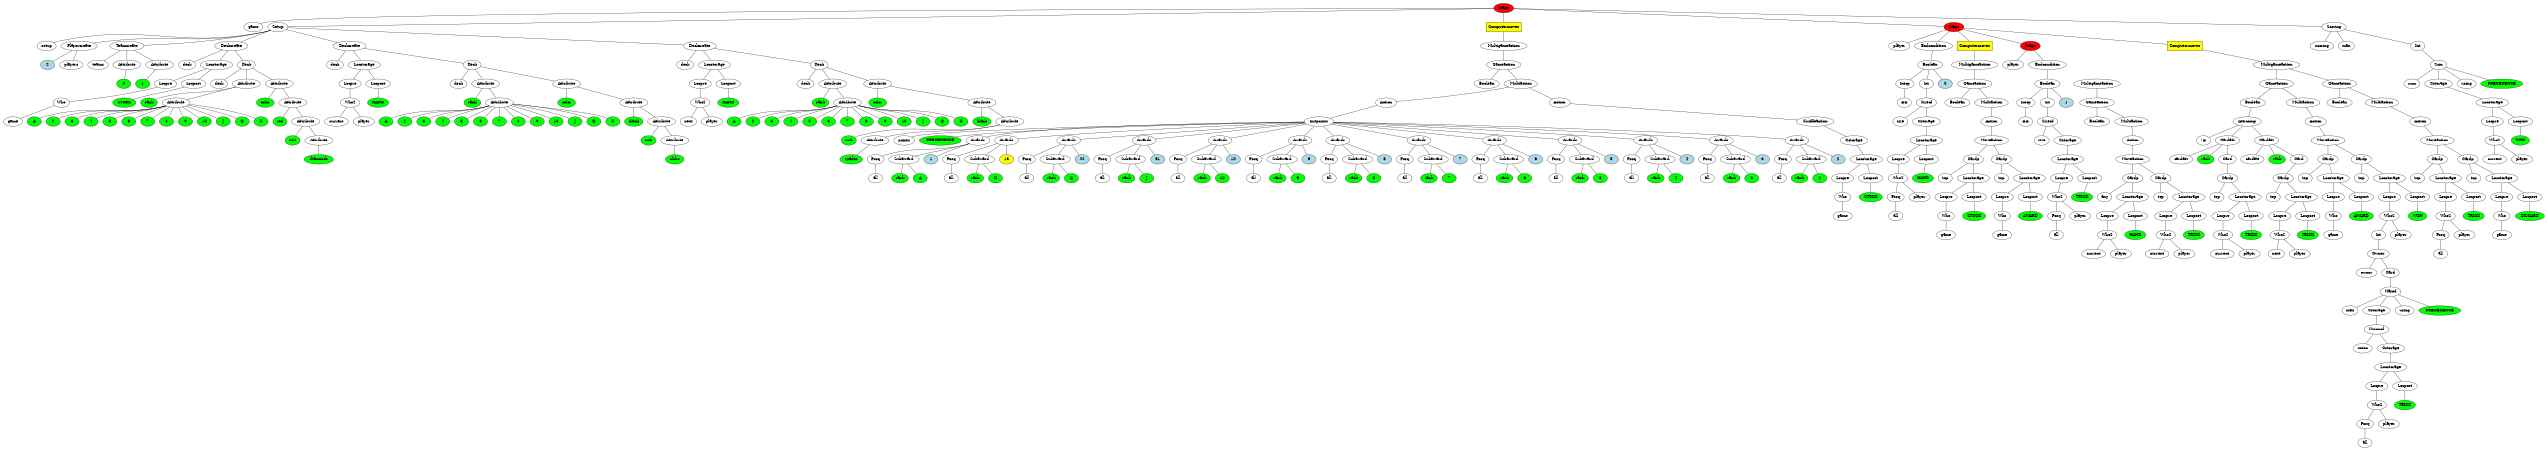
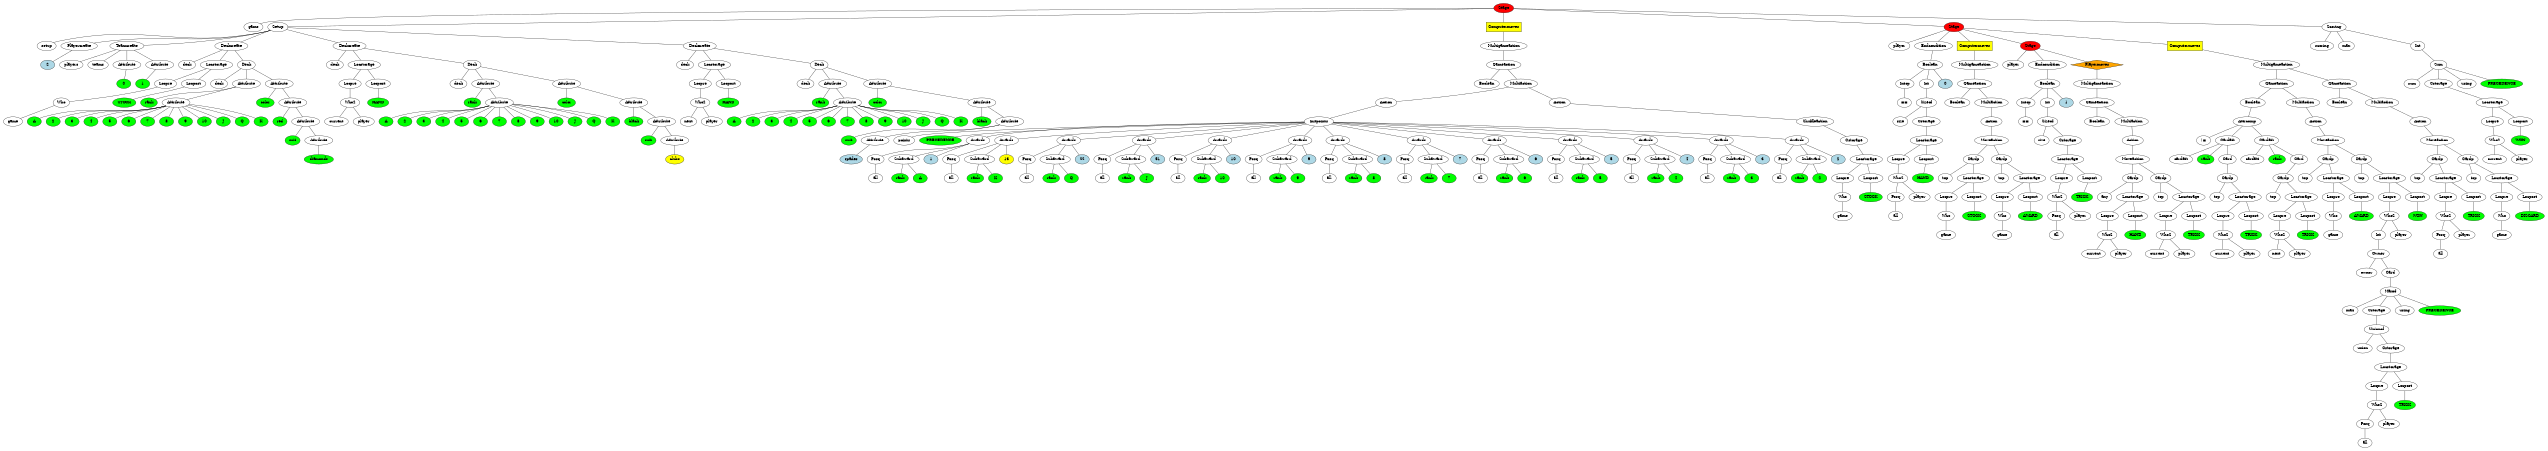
edge "Playercreate" -- "players": now "Teamcreate" -- "players"
node "Playermoves": added
node "clubs": fillcolor green -> yellow
node "spades": fillcolor green -> lightblue
